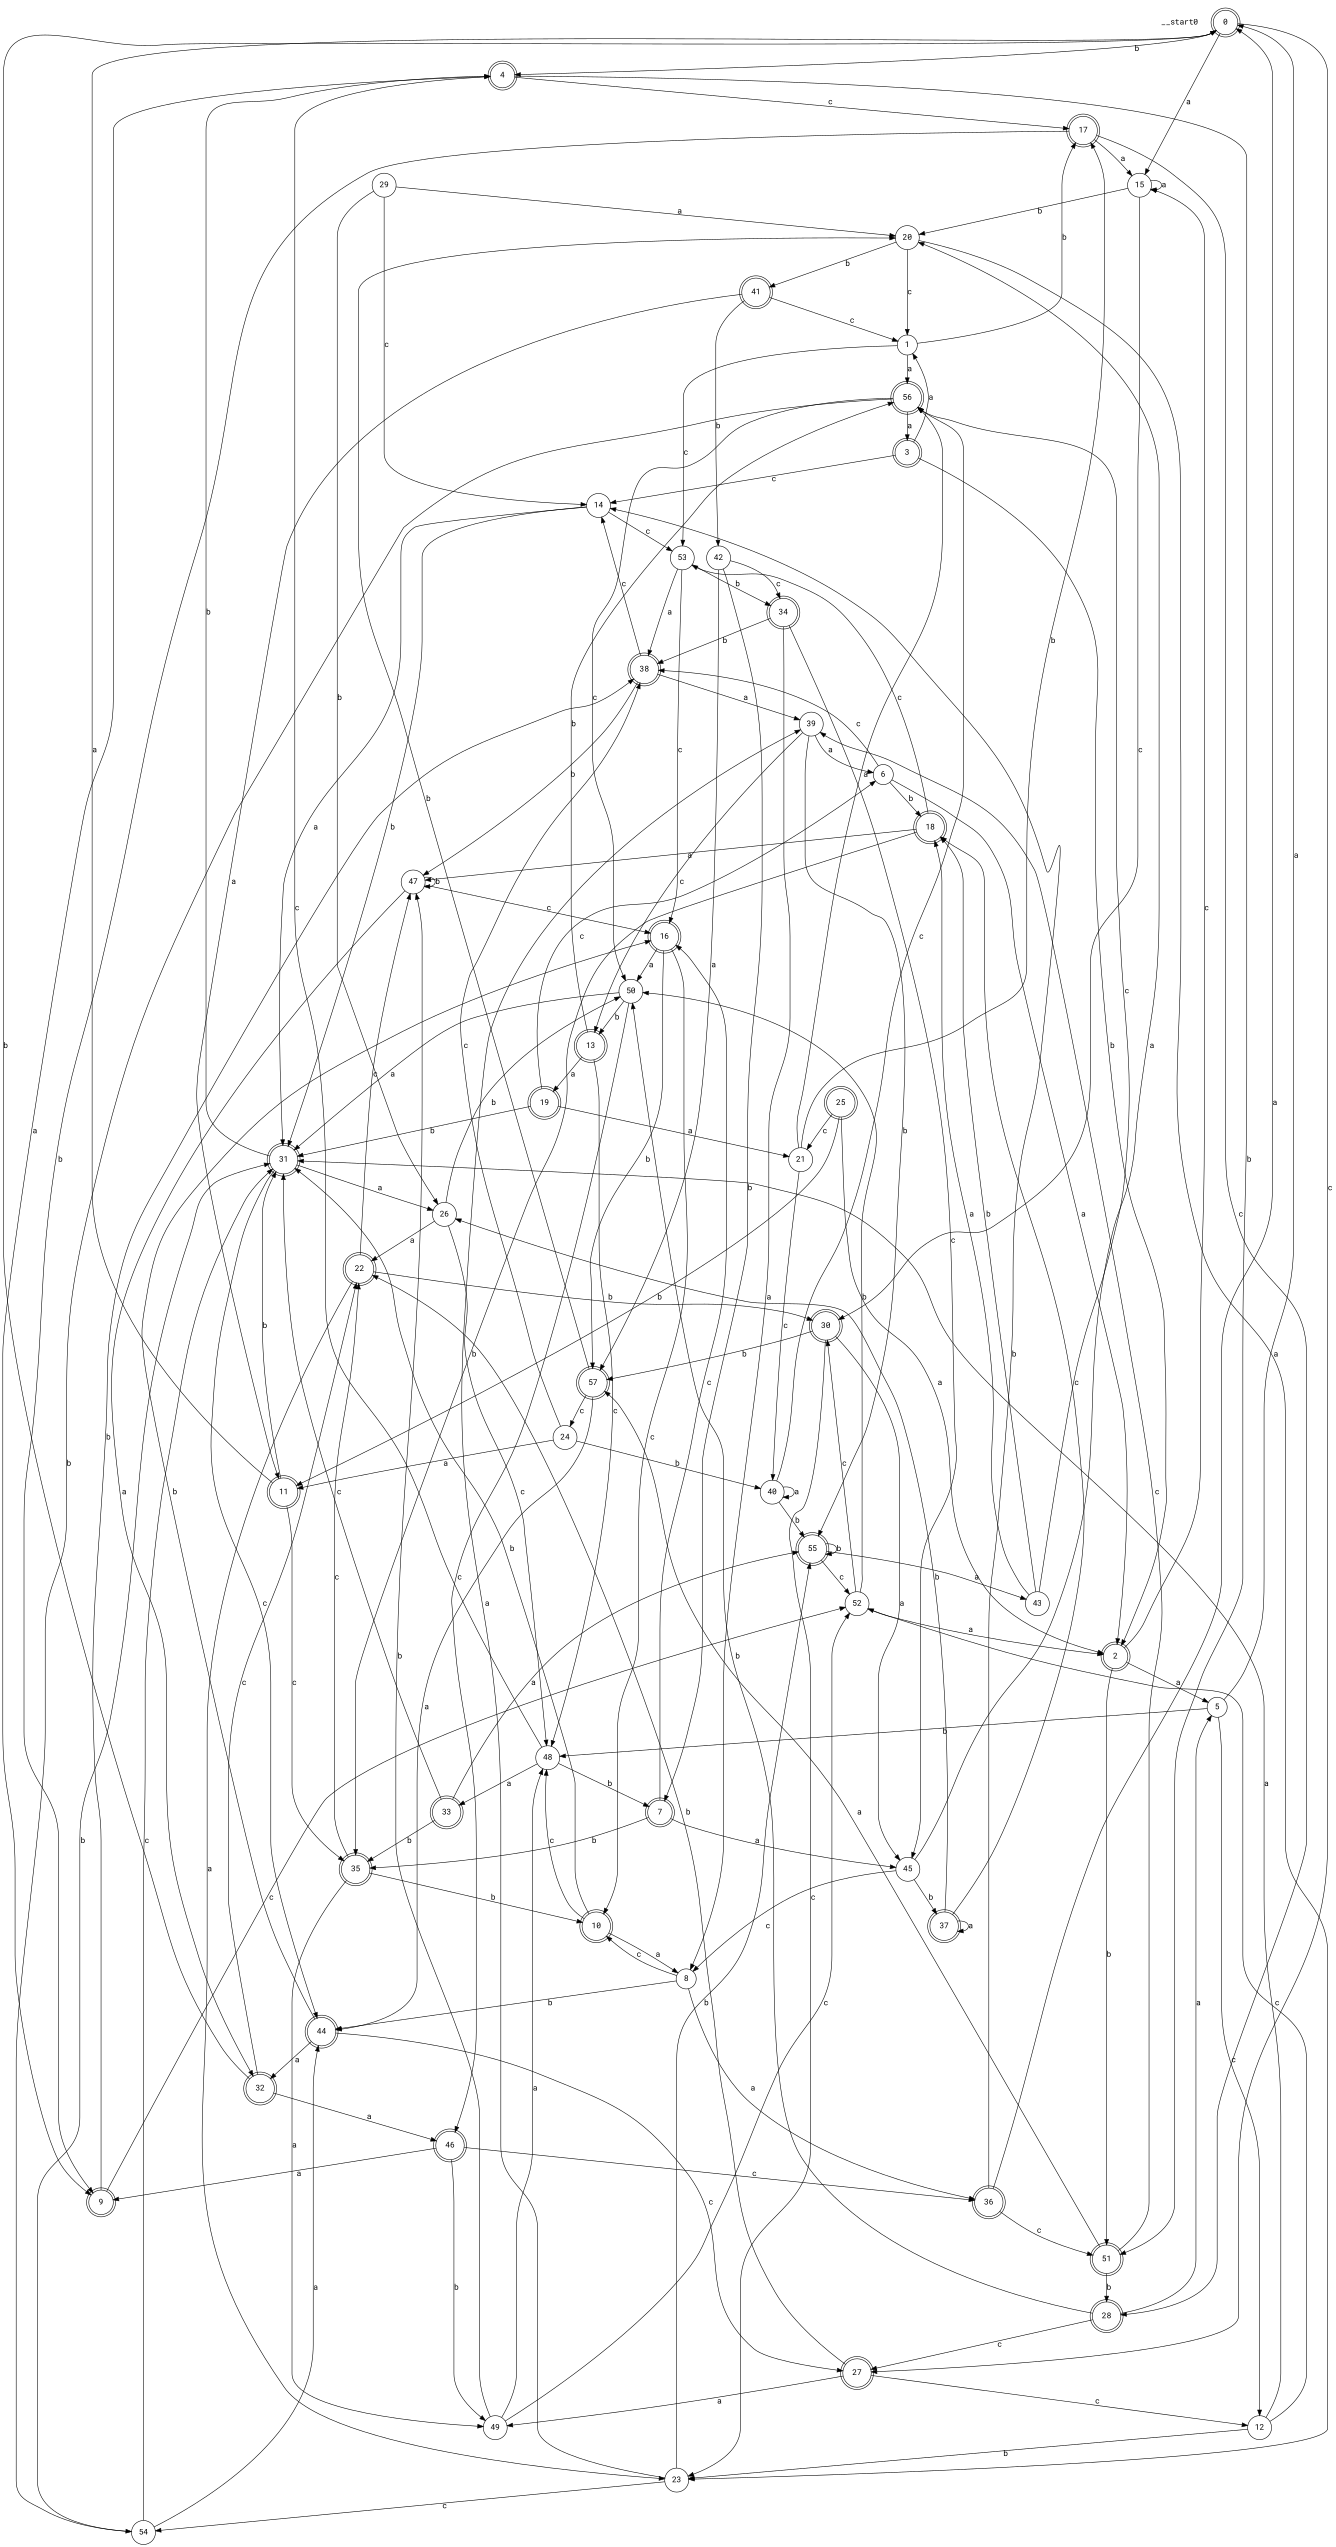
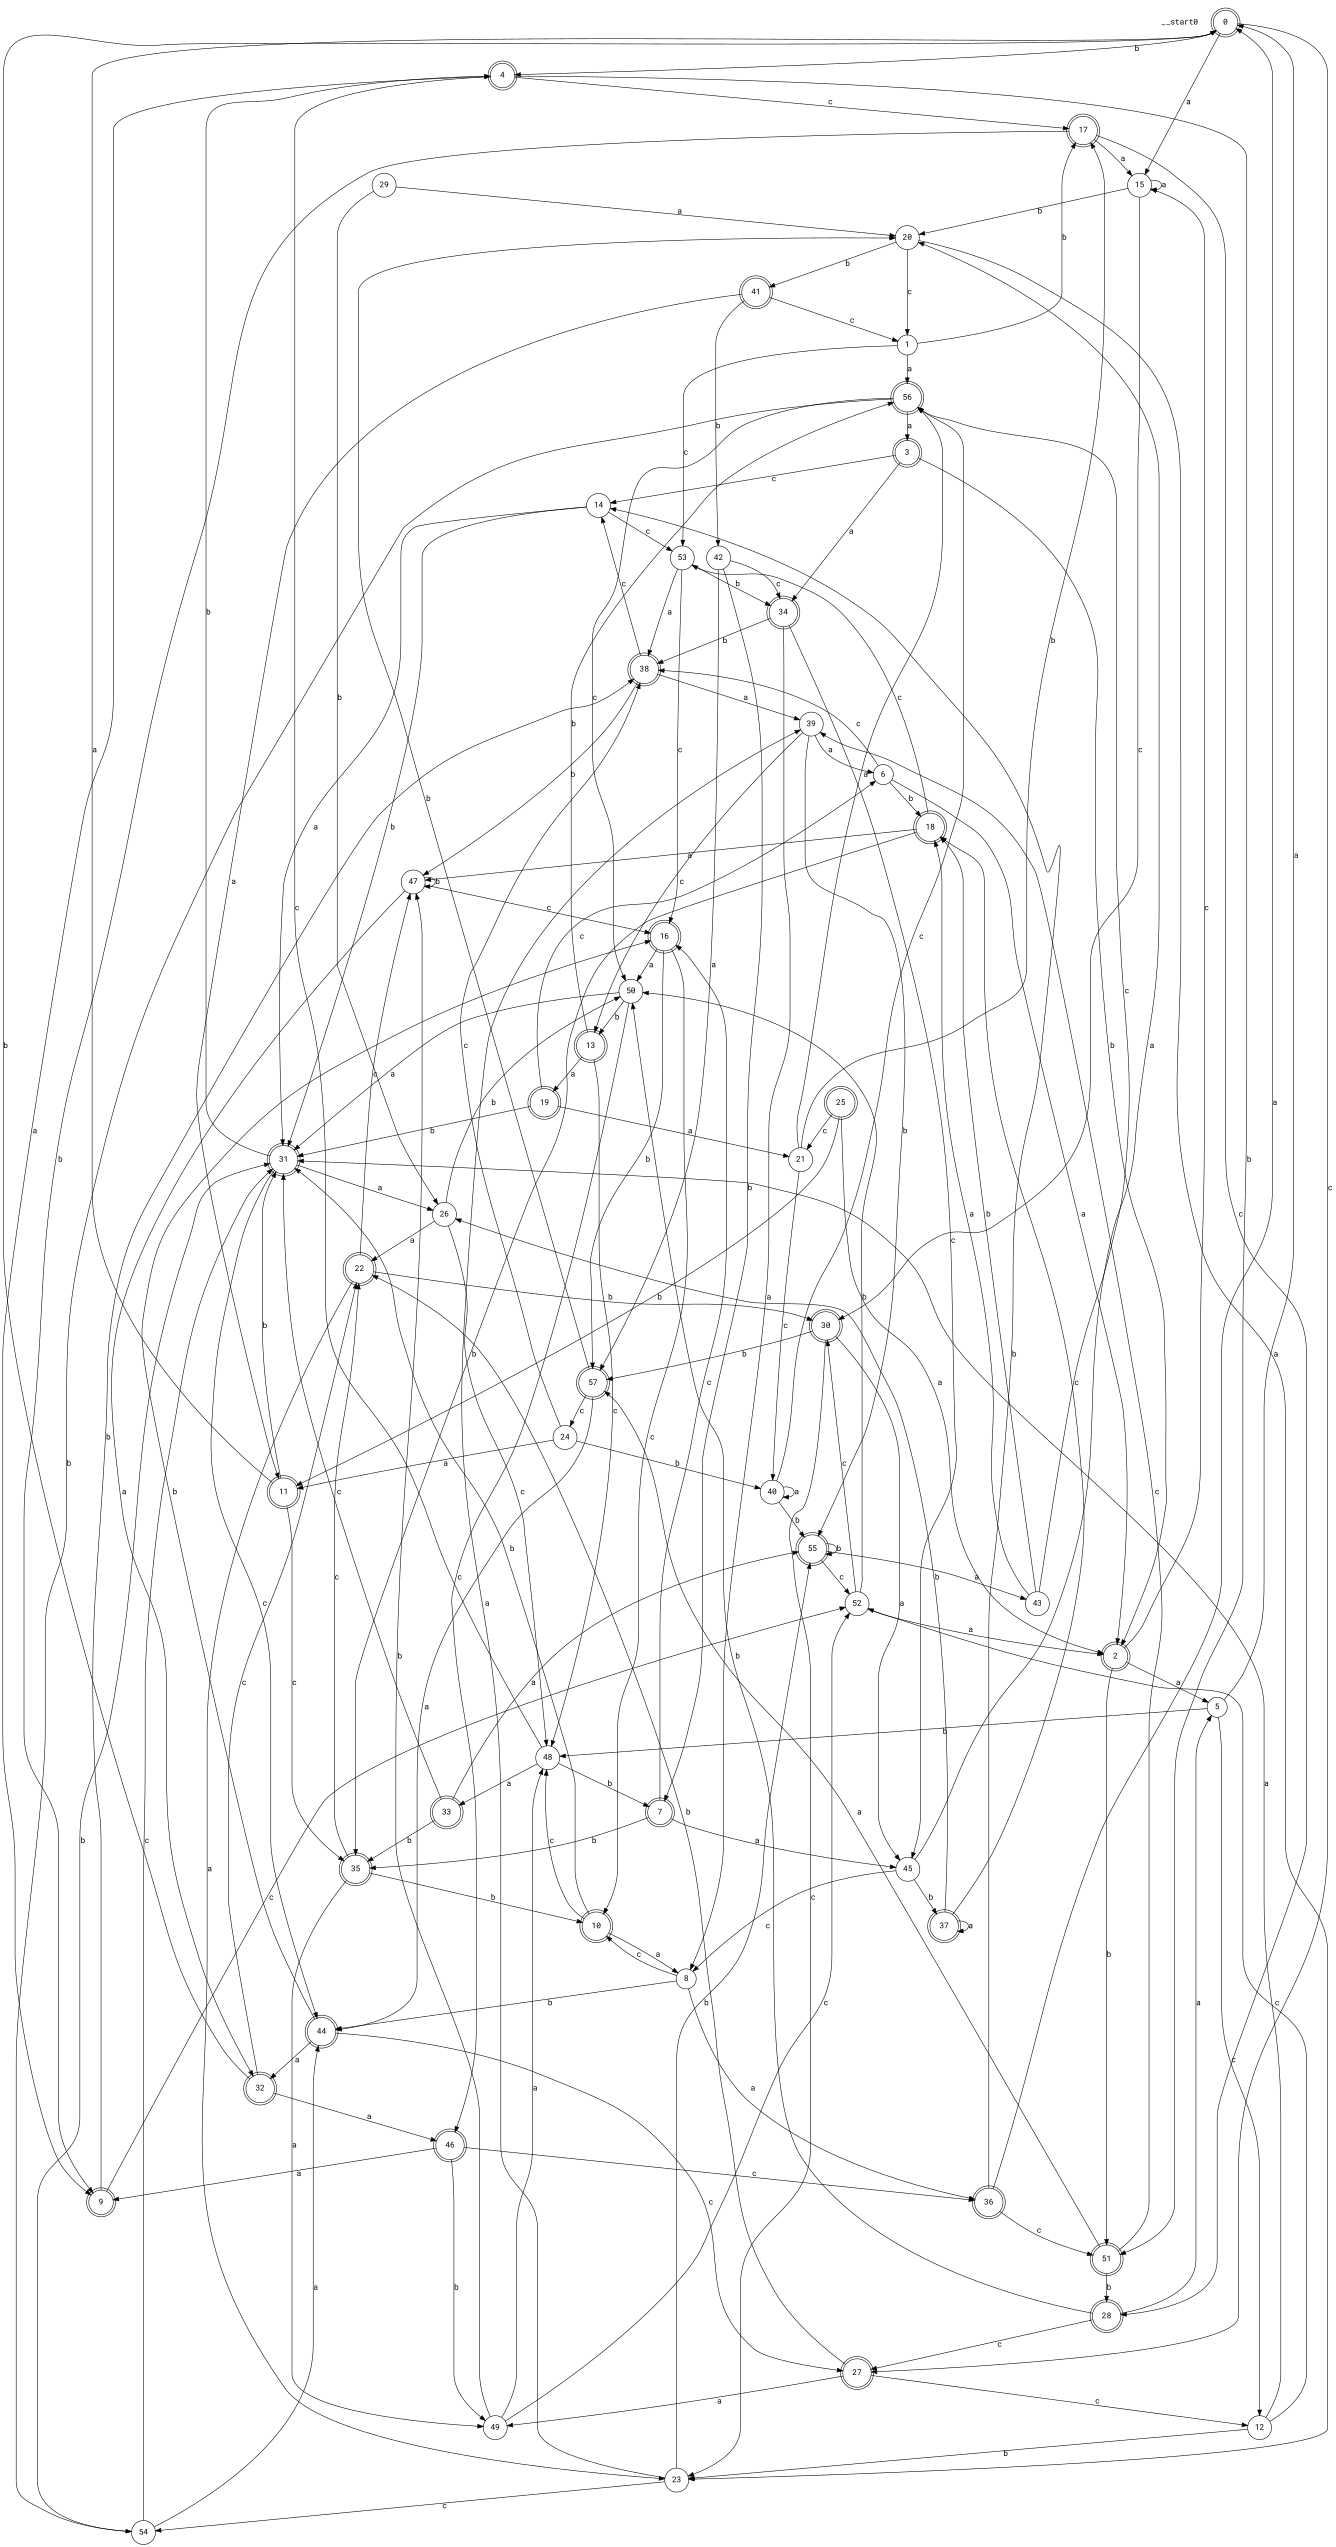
edge "3" -> "1": now "3" -> "34"
edge "29" -> "14": removed, label "c"
